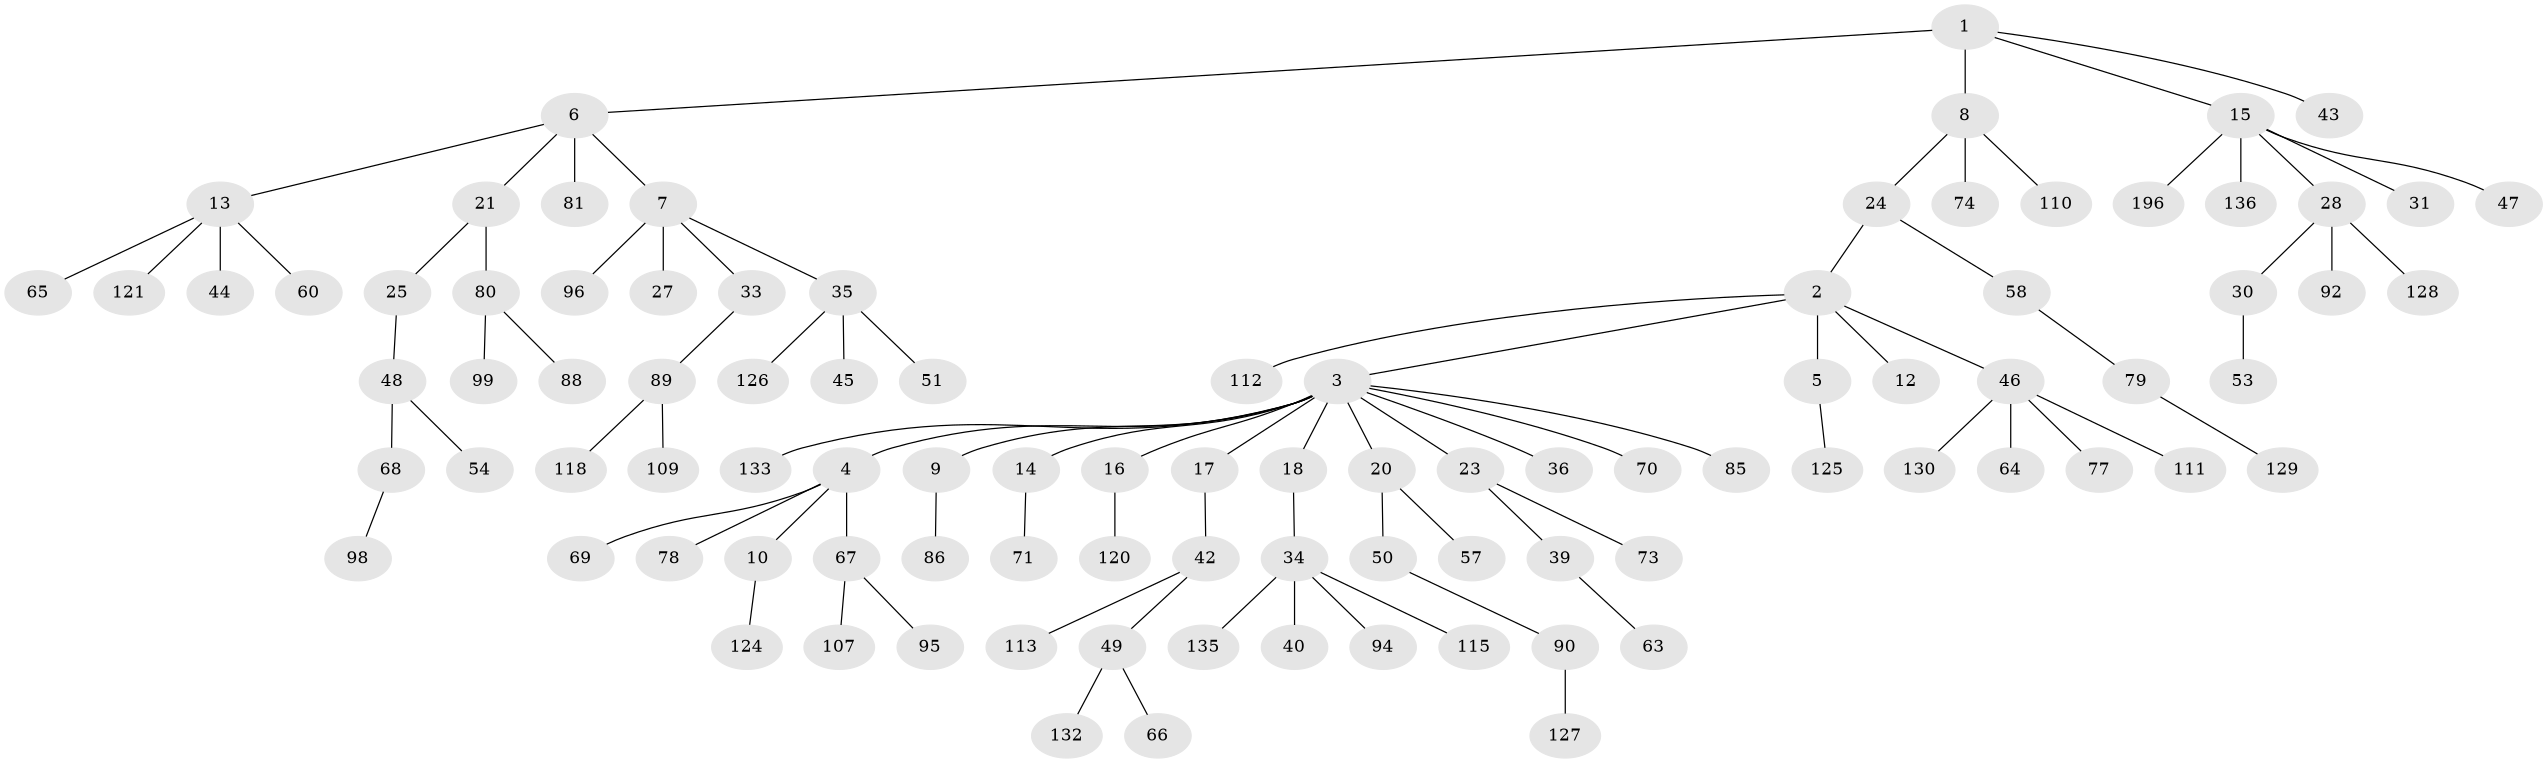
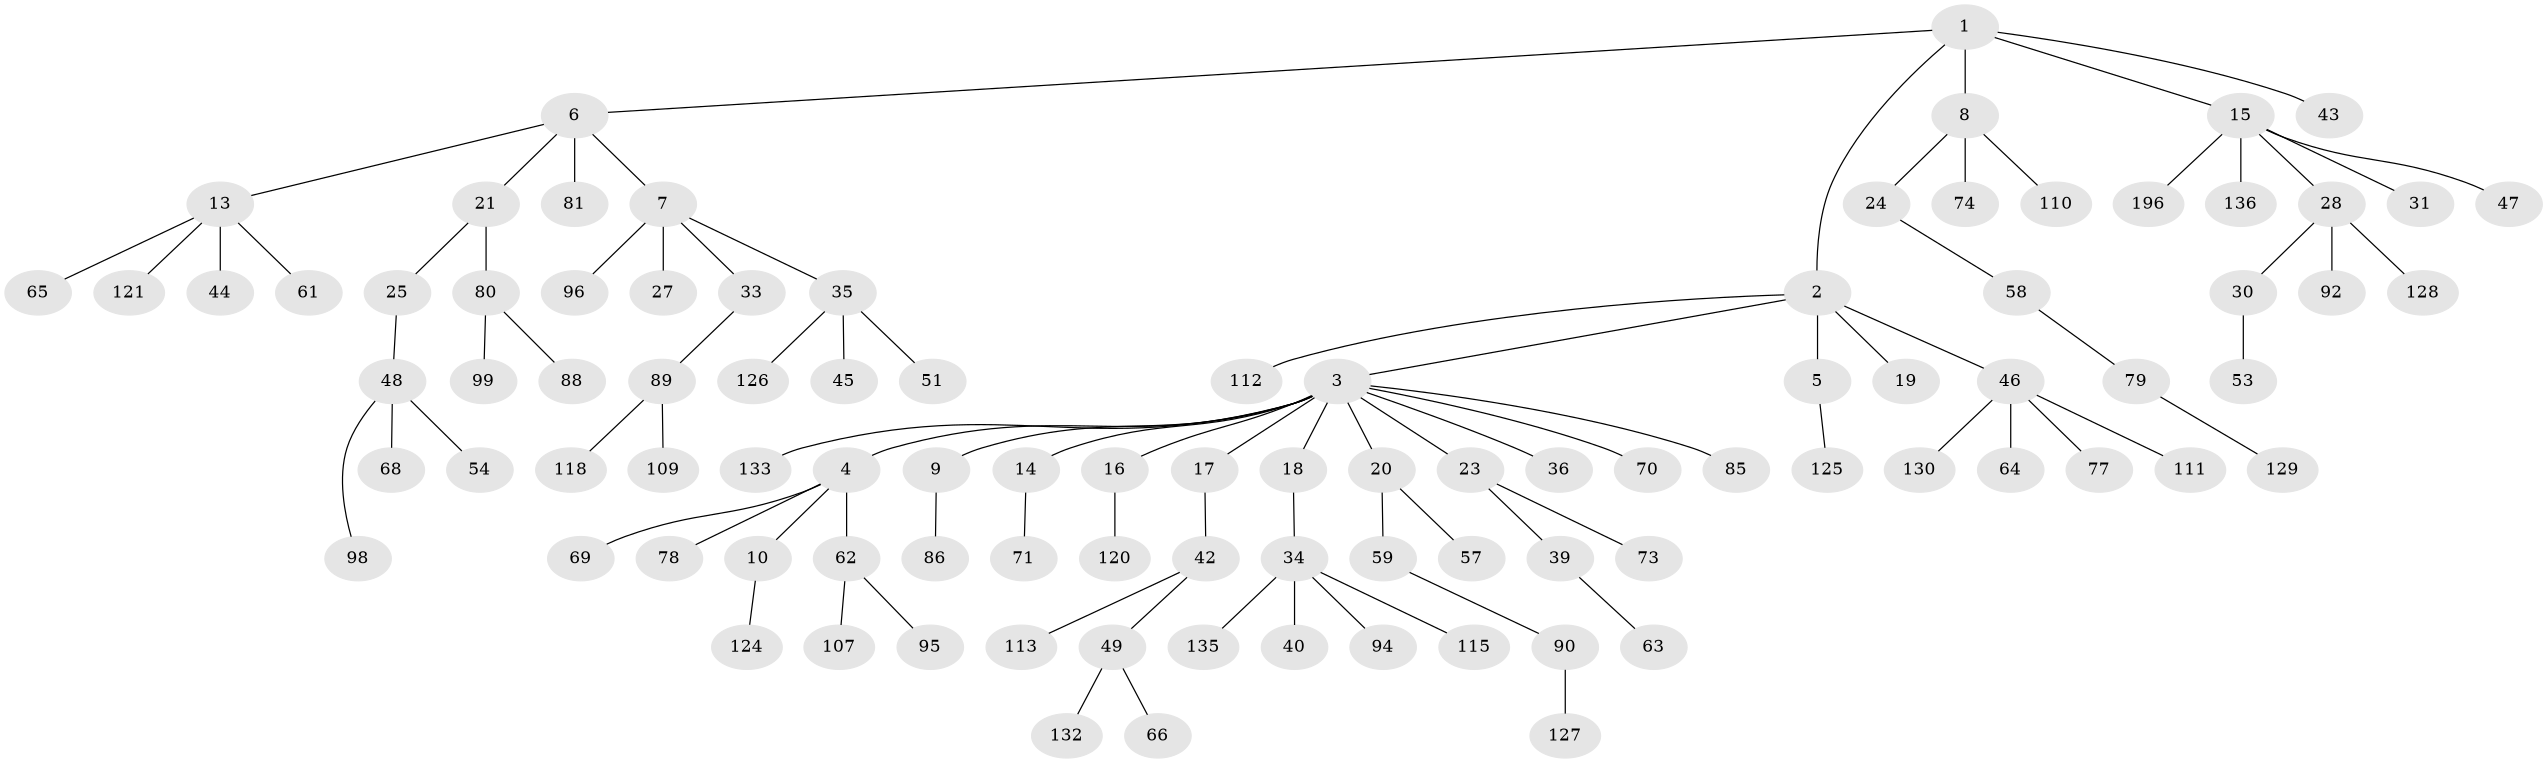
edge "24" -- "2": now "1" -- "2"
node "60": label "60" -> "61"
node "12": label "12" -> "19"
edge "68" -- "98": now "48" -- "98"
node "67": label "67" -> "62"
node "50": label "50" -> "59"
